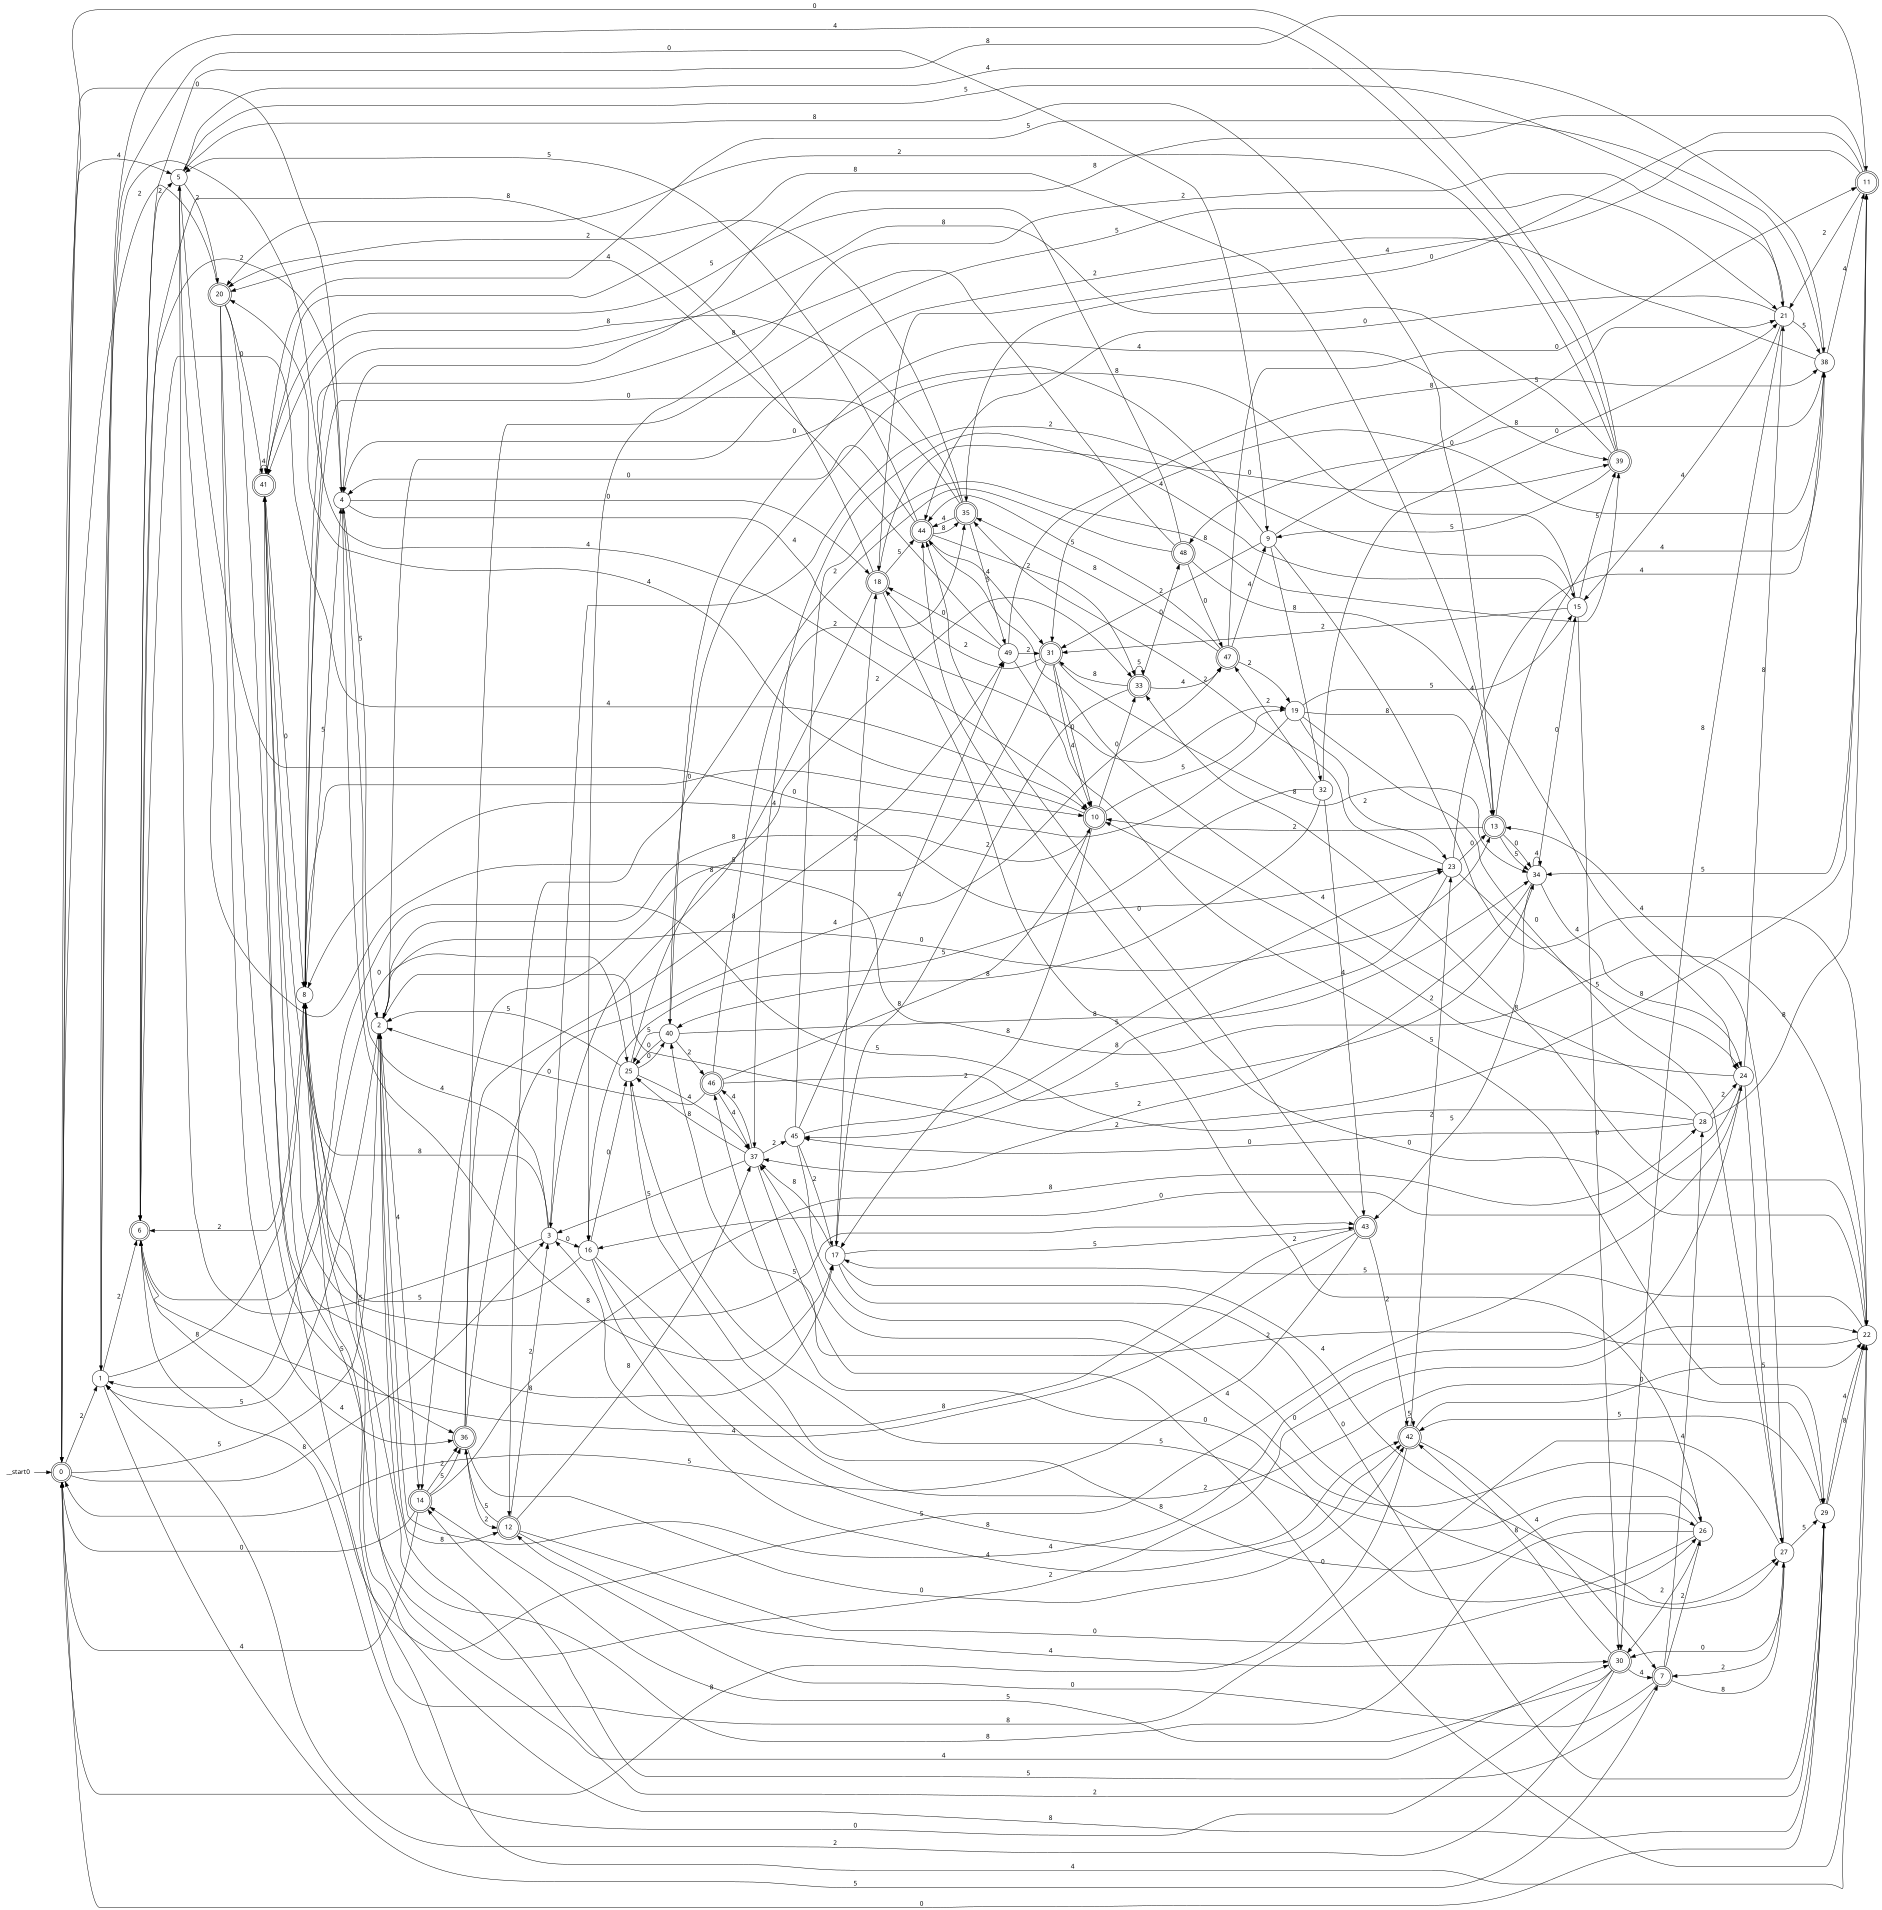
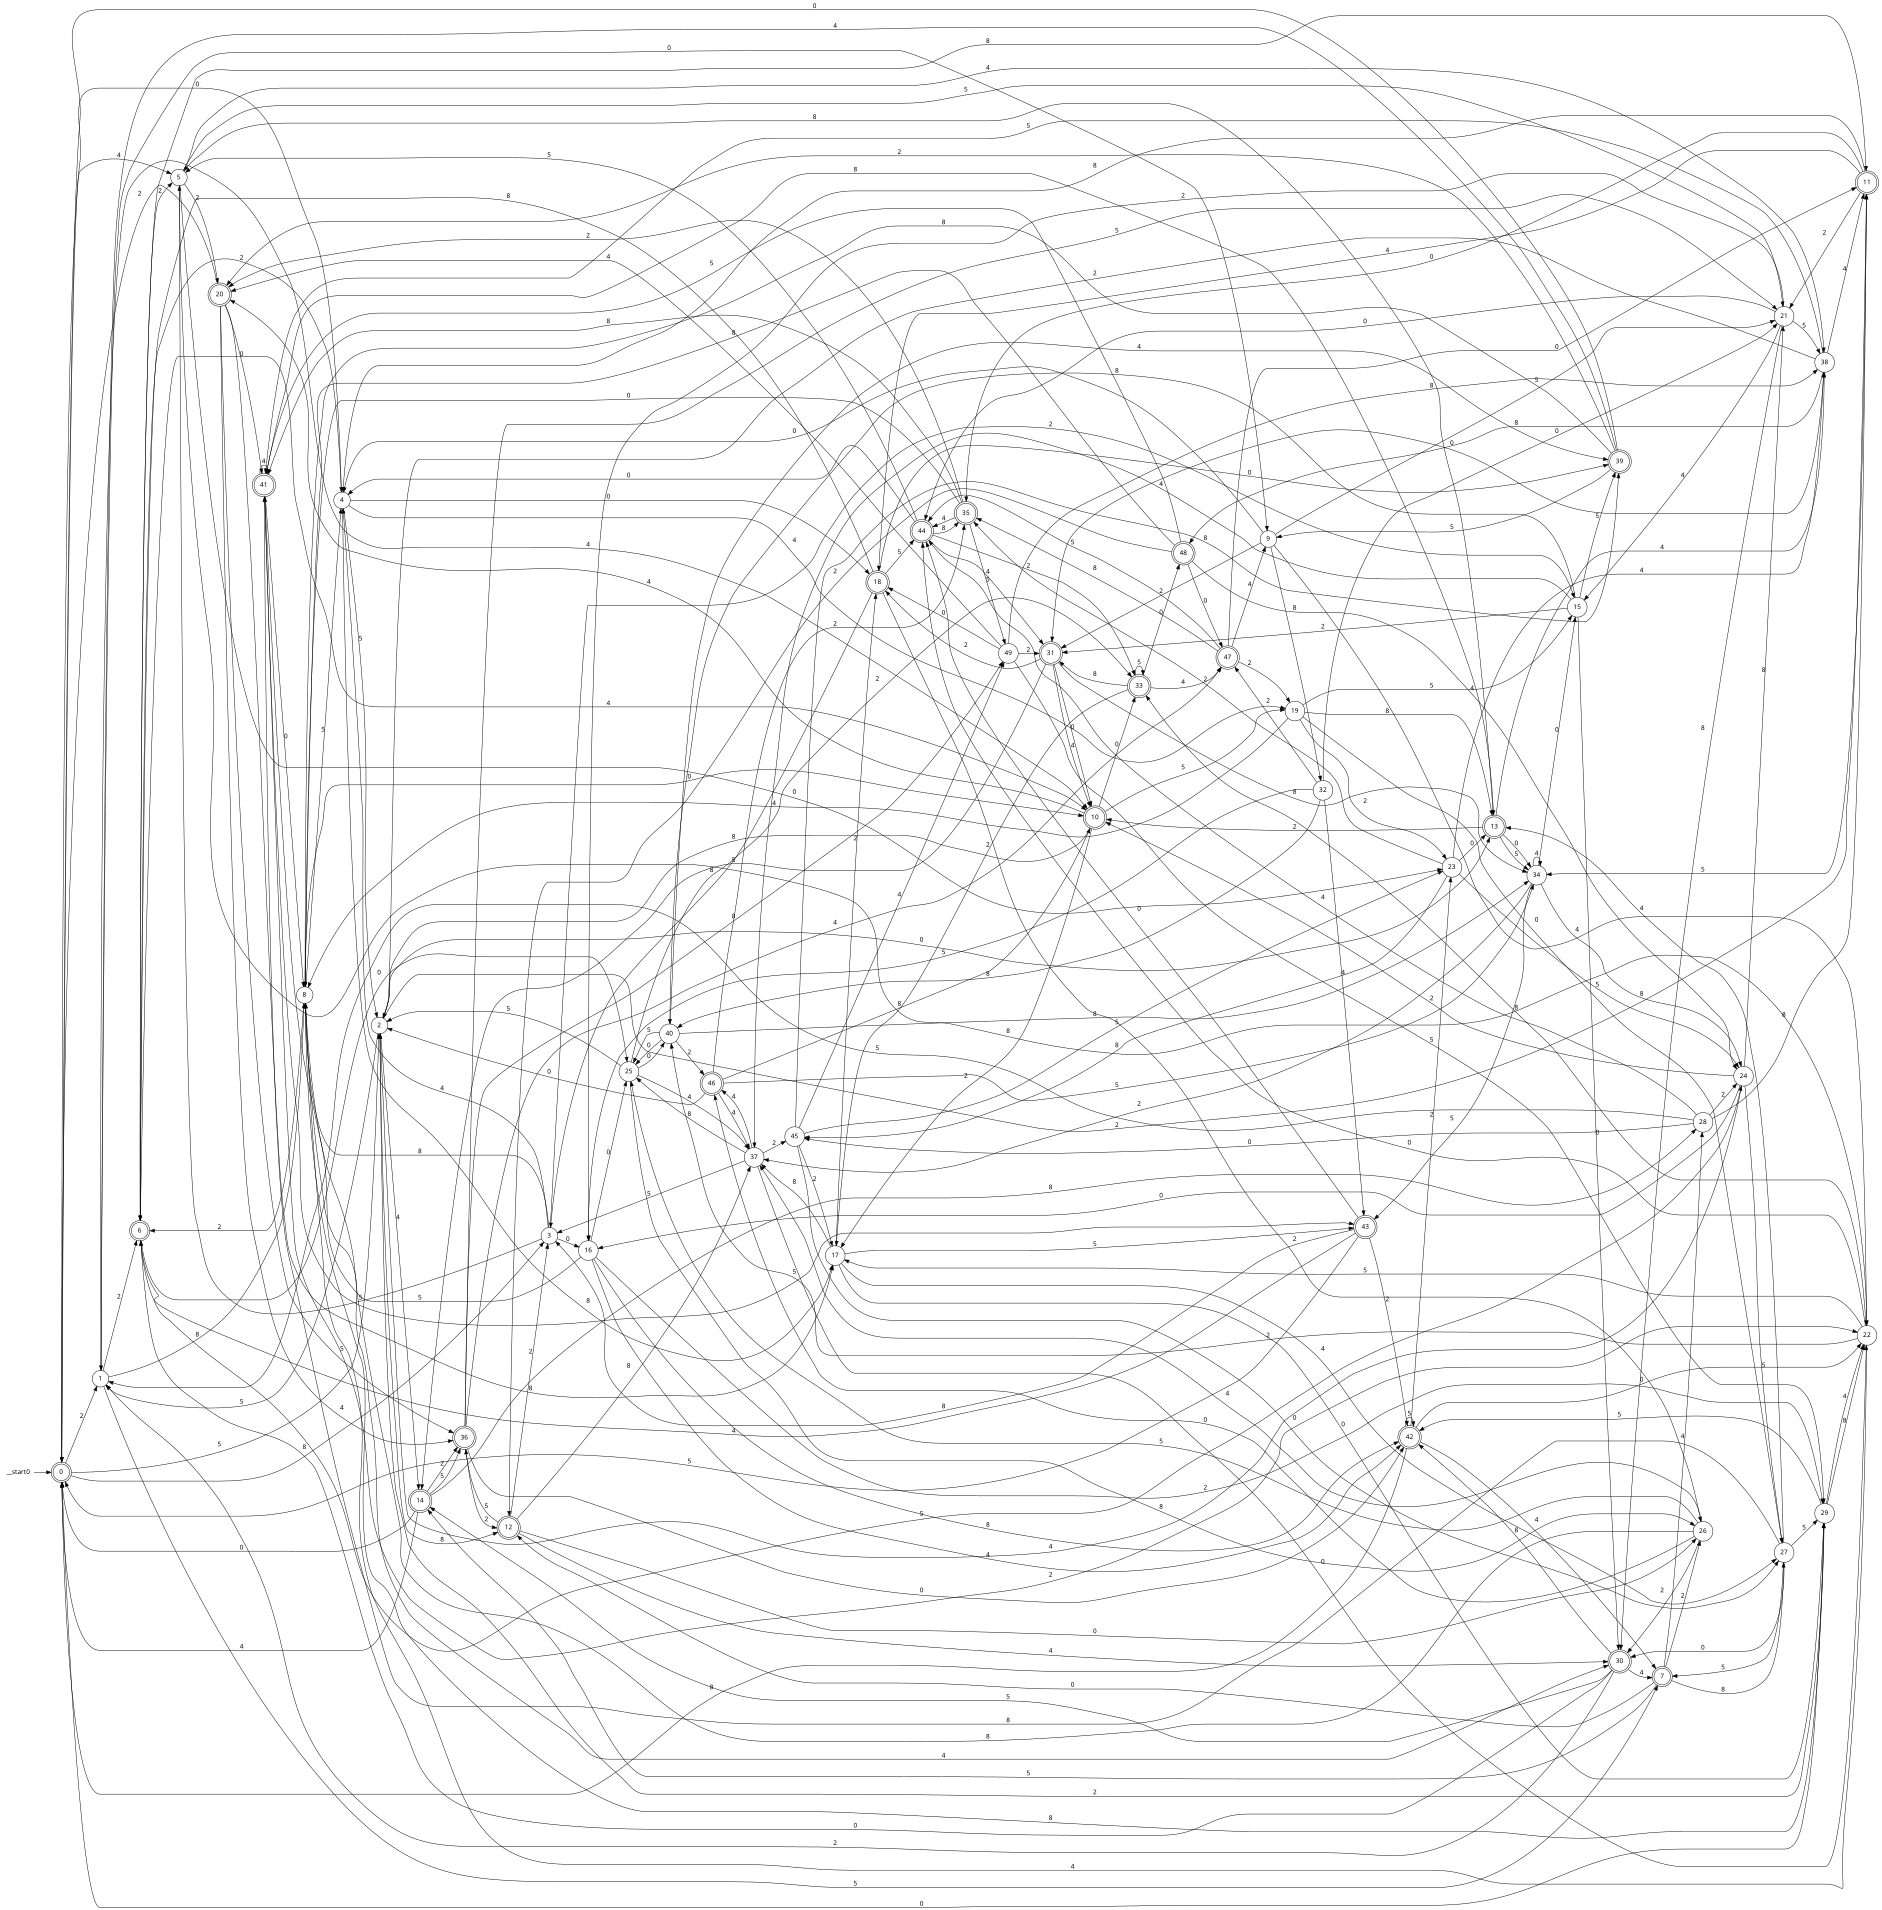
edge "27" -> "7": label "2" -> "5"
